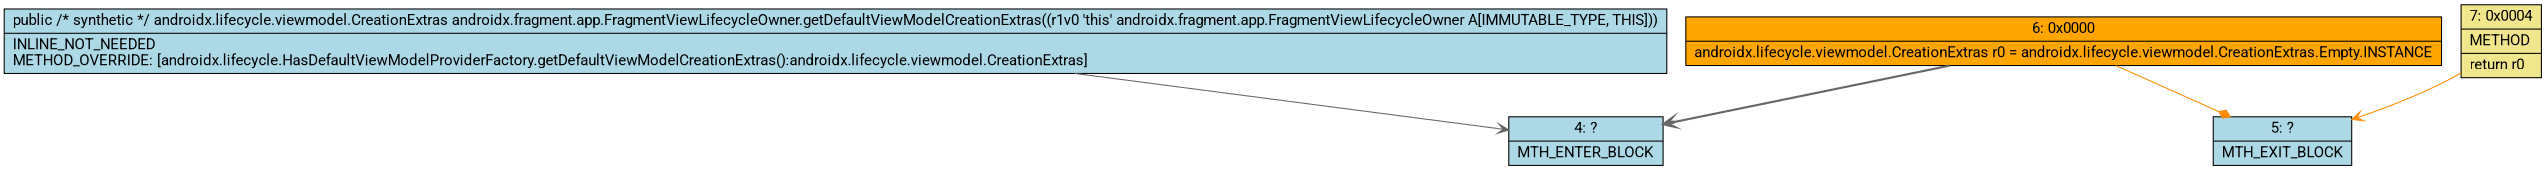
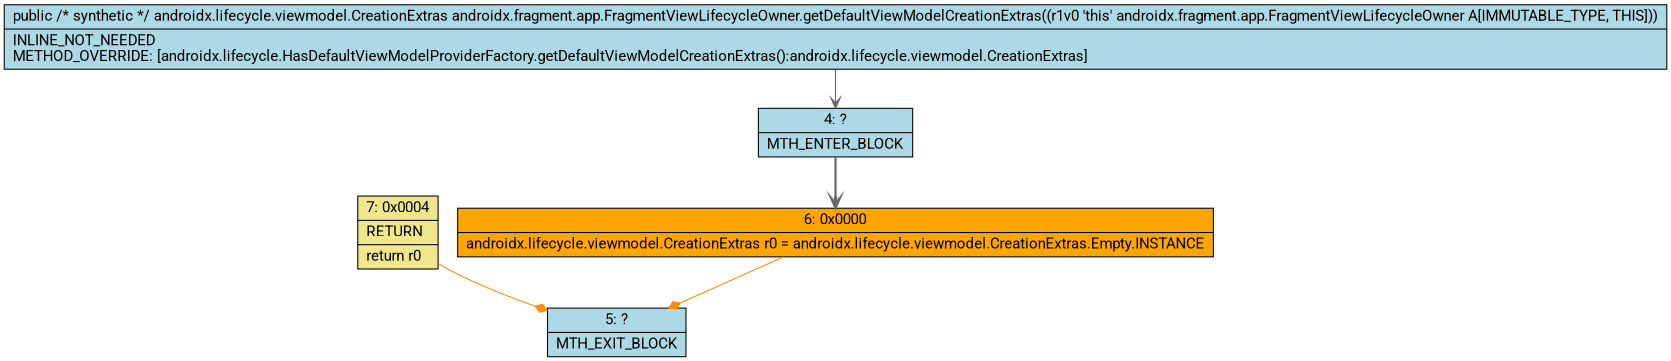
node "7: 0x0004": text "METHOD" -> "RETURN"
edge "6: 0x0000" -> "4: ?": reversed
edge "7: 0x0004" -> "5: ?": arrowhead vee -> diamond
